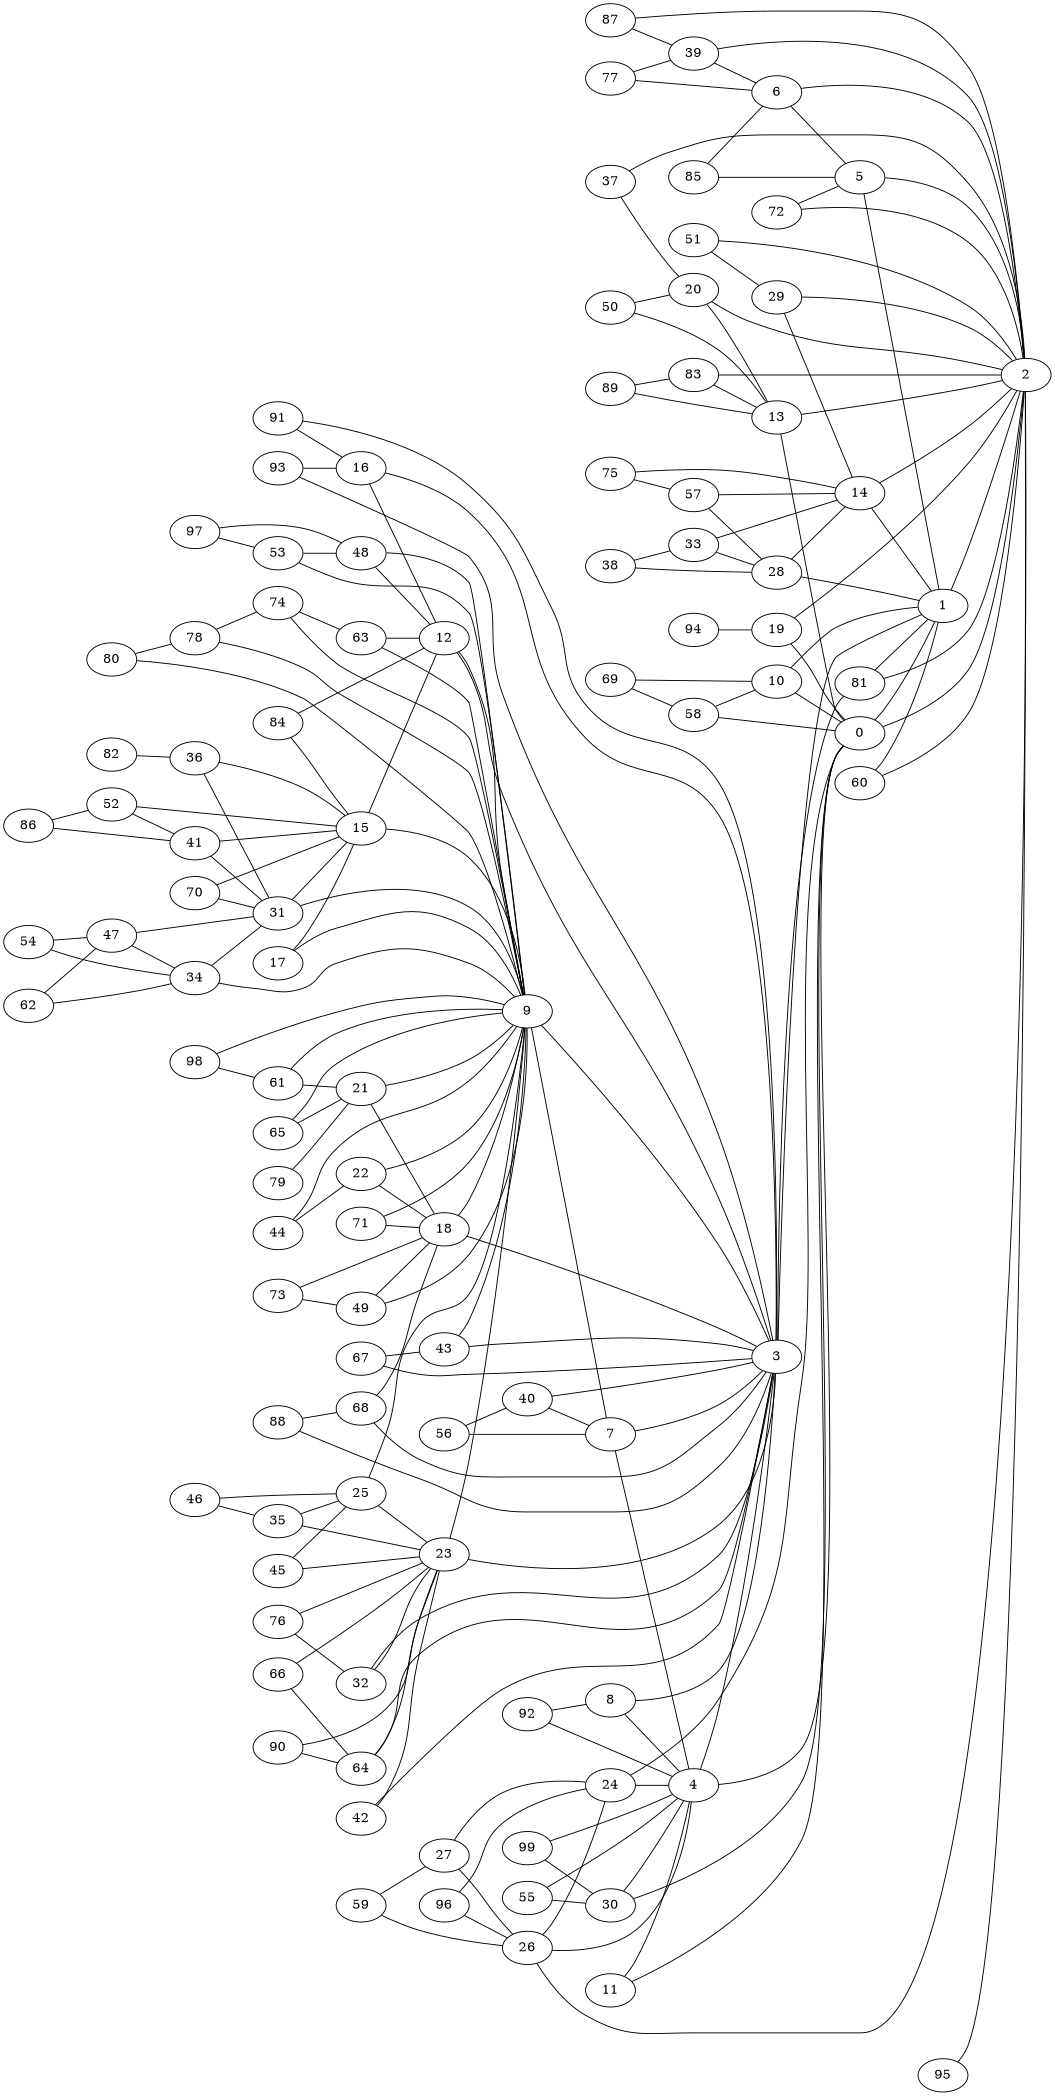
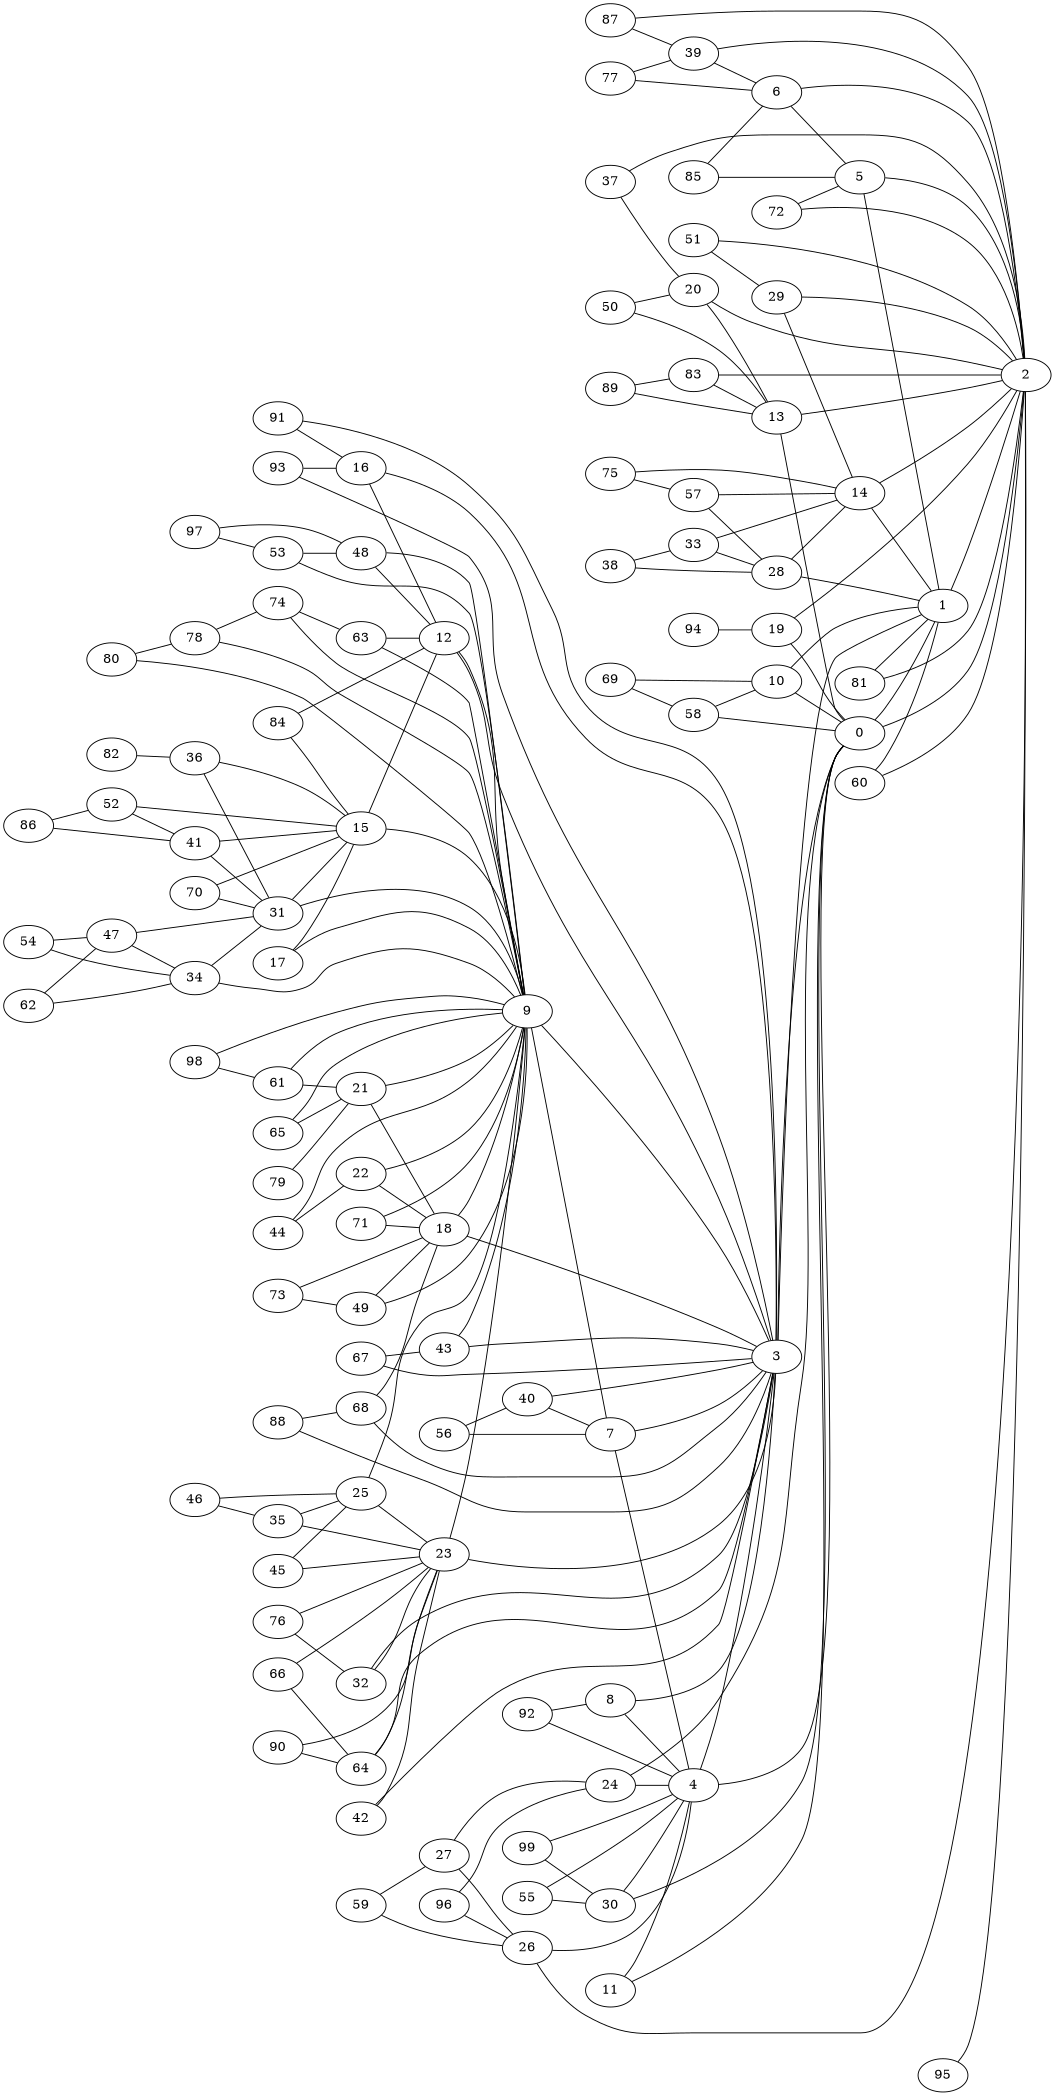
edge "81" -- "3": now "0" -- "3"
edge "24" -- "26": removed
